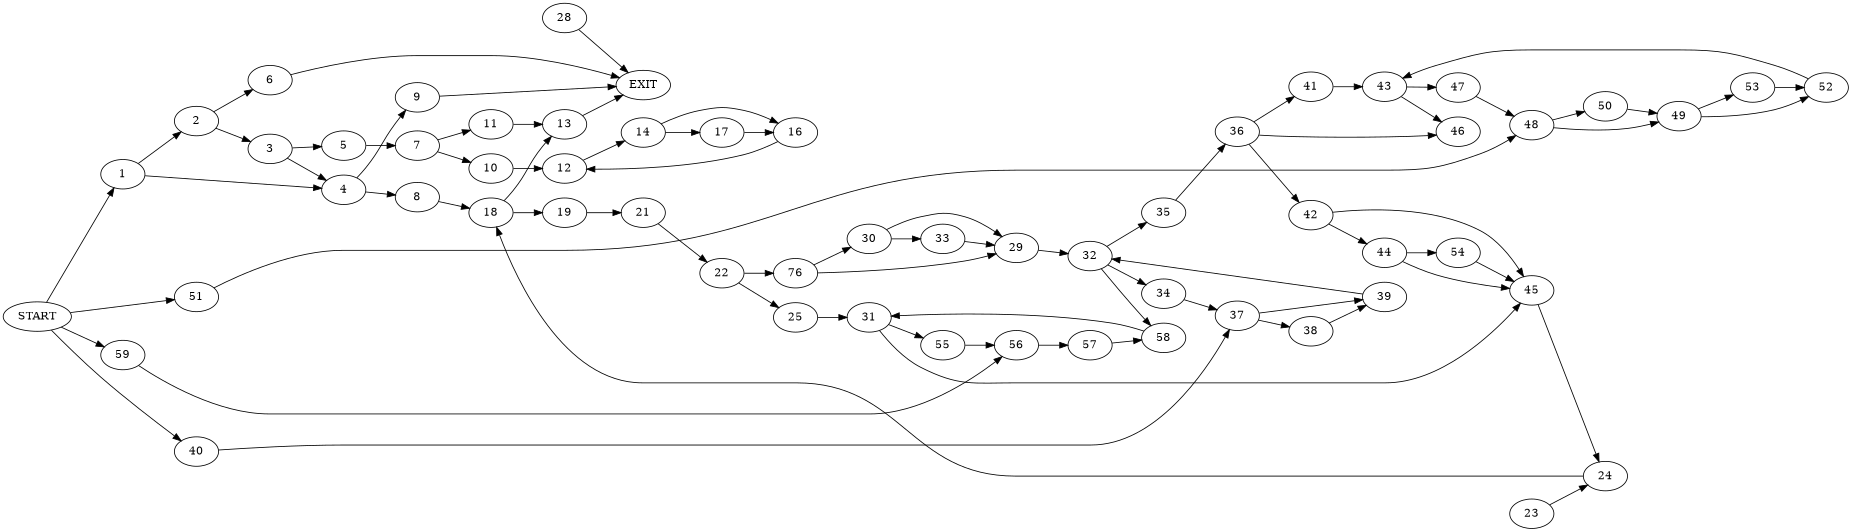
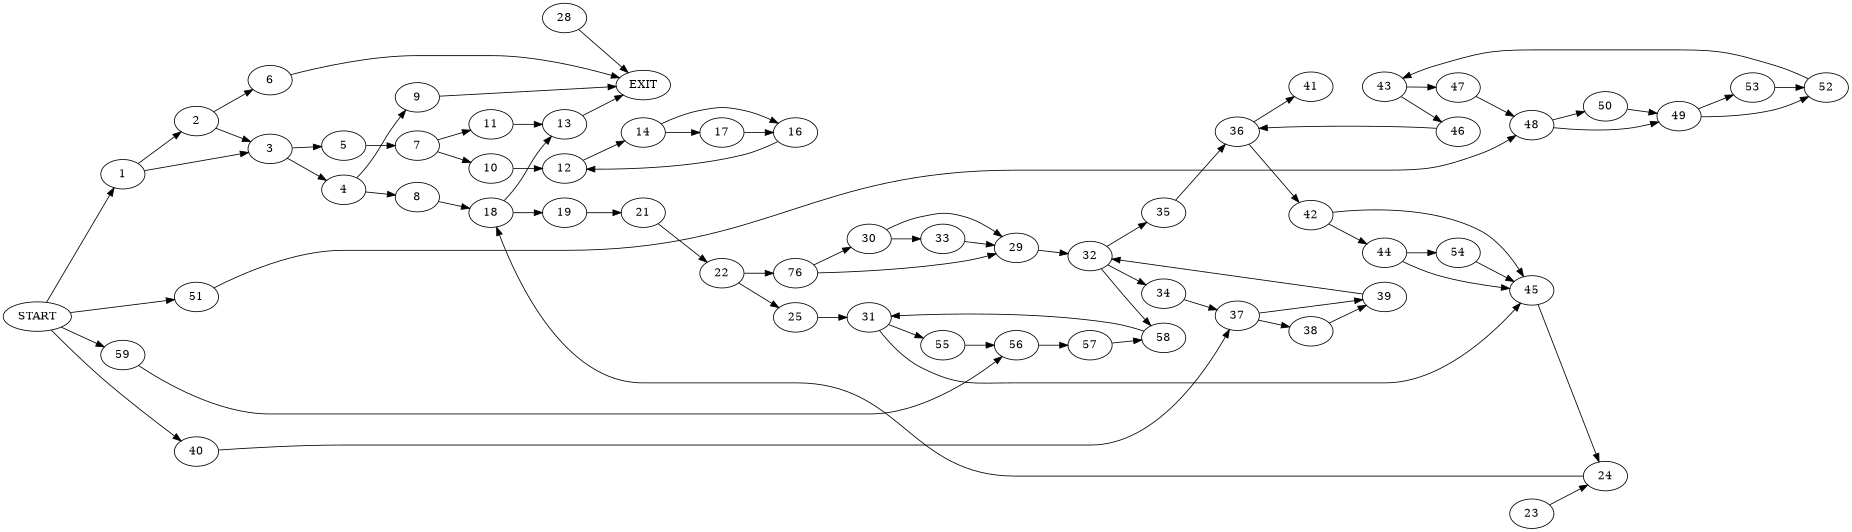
edge "41" -> "43": removed
edge "36" -> "46": reversed
edge "1" -> "4": now "1" -> "3"
